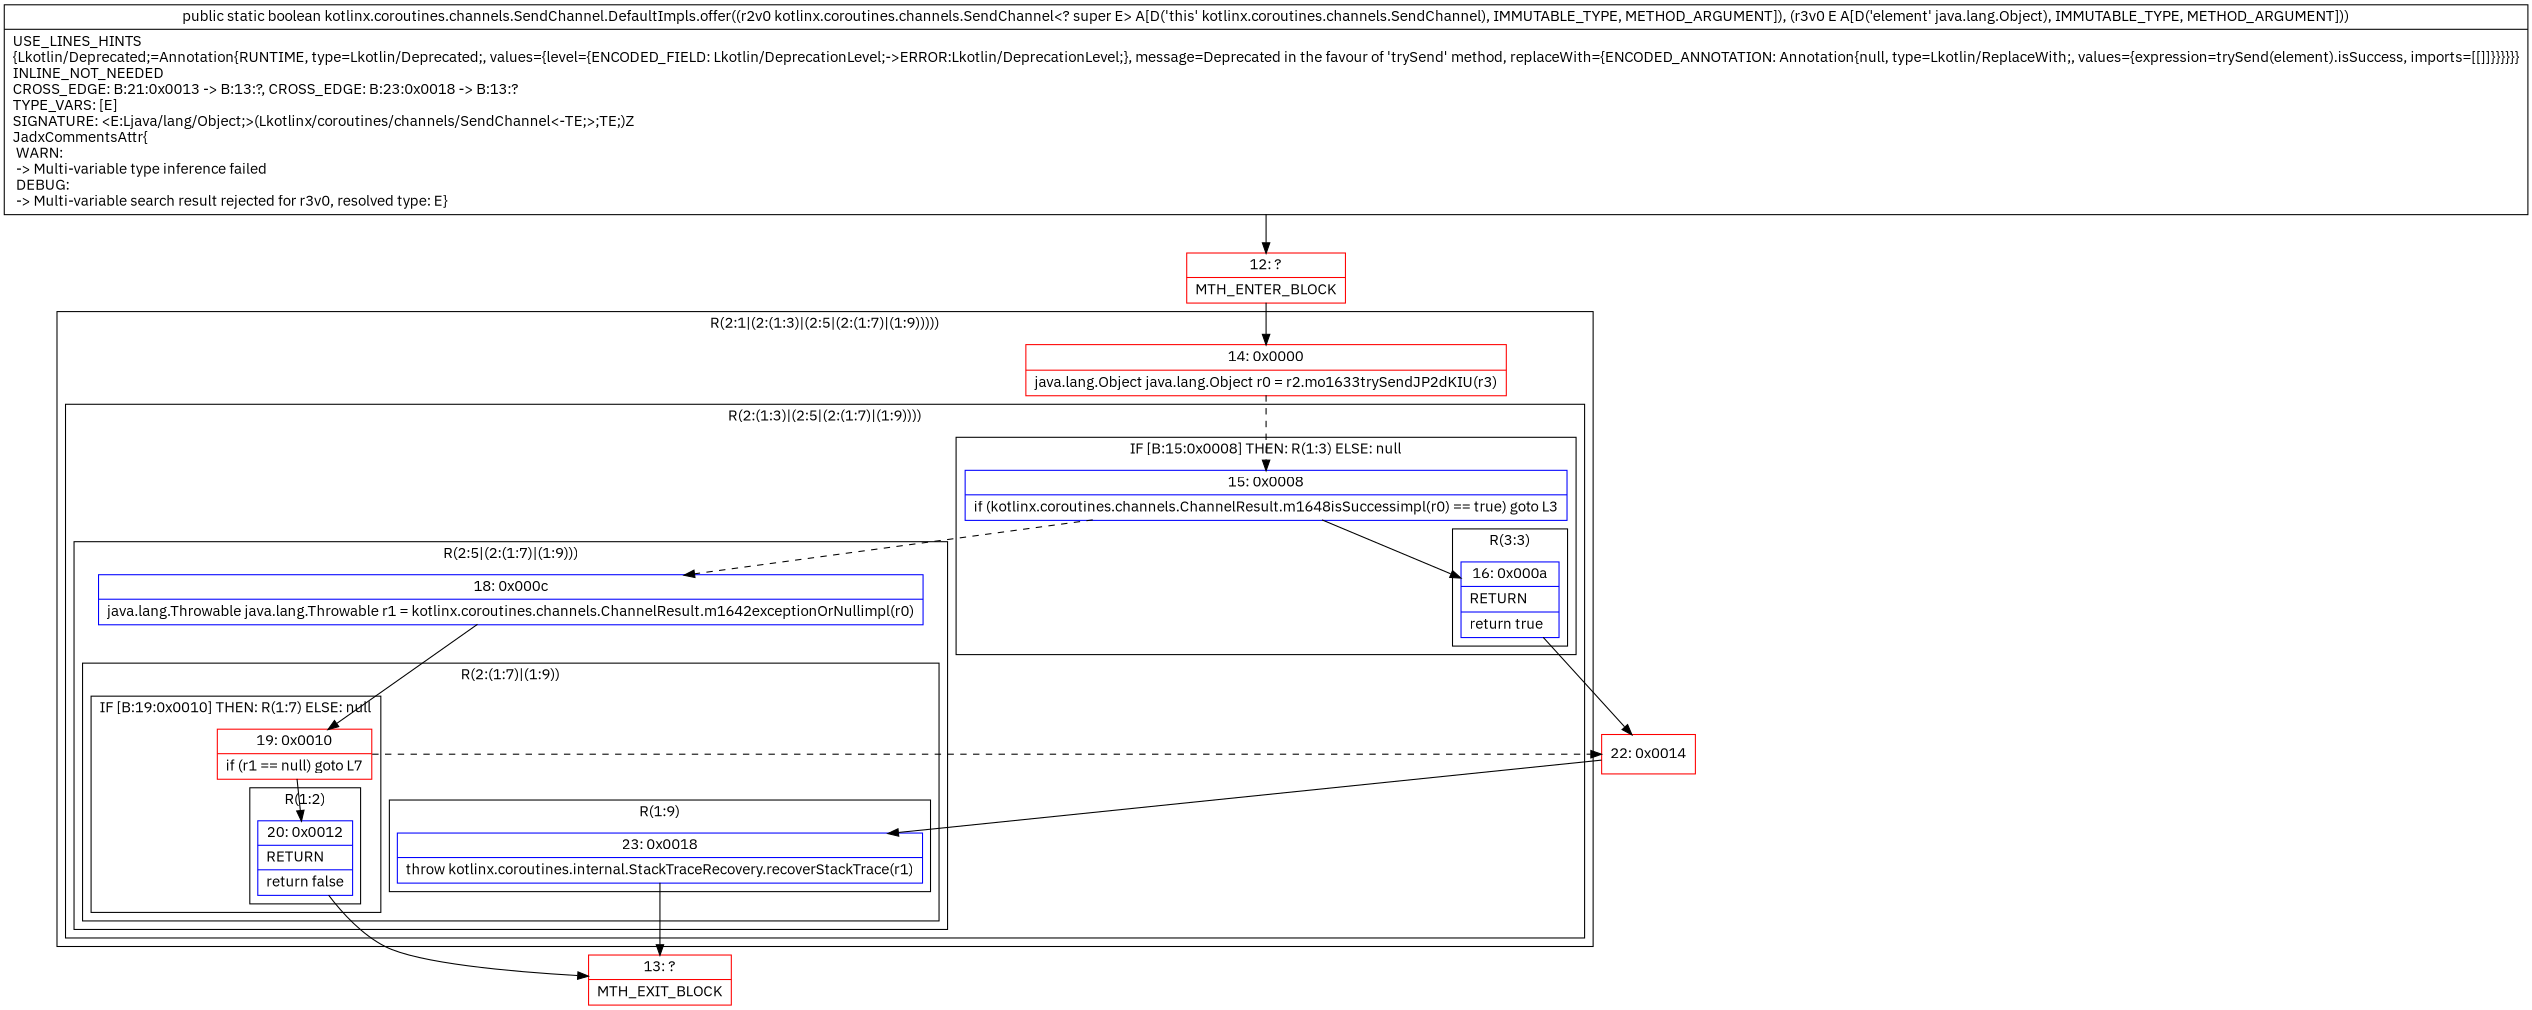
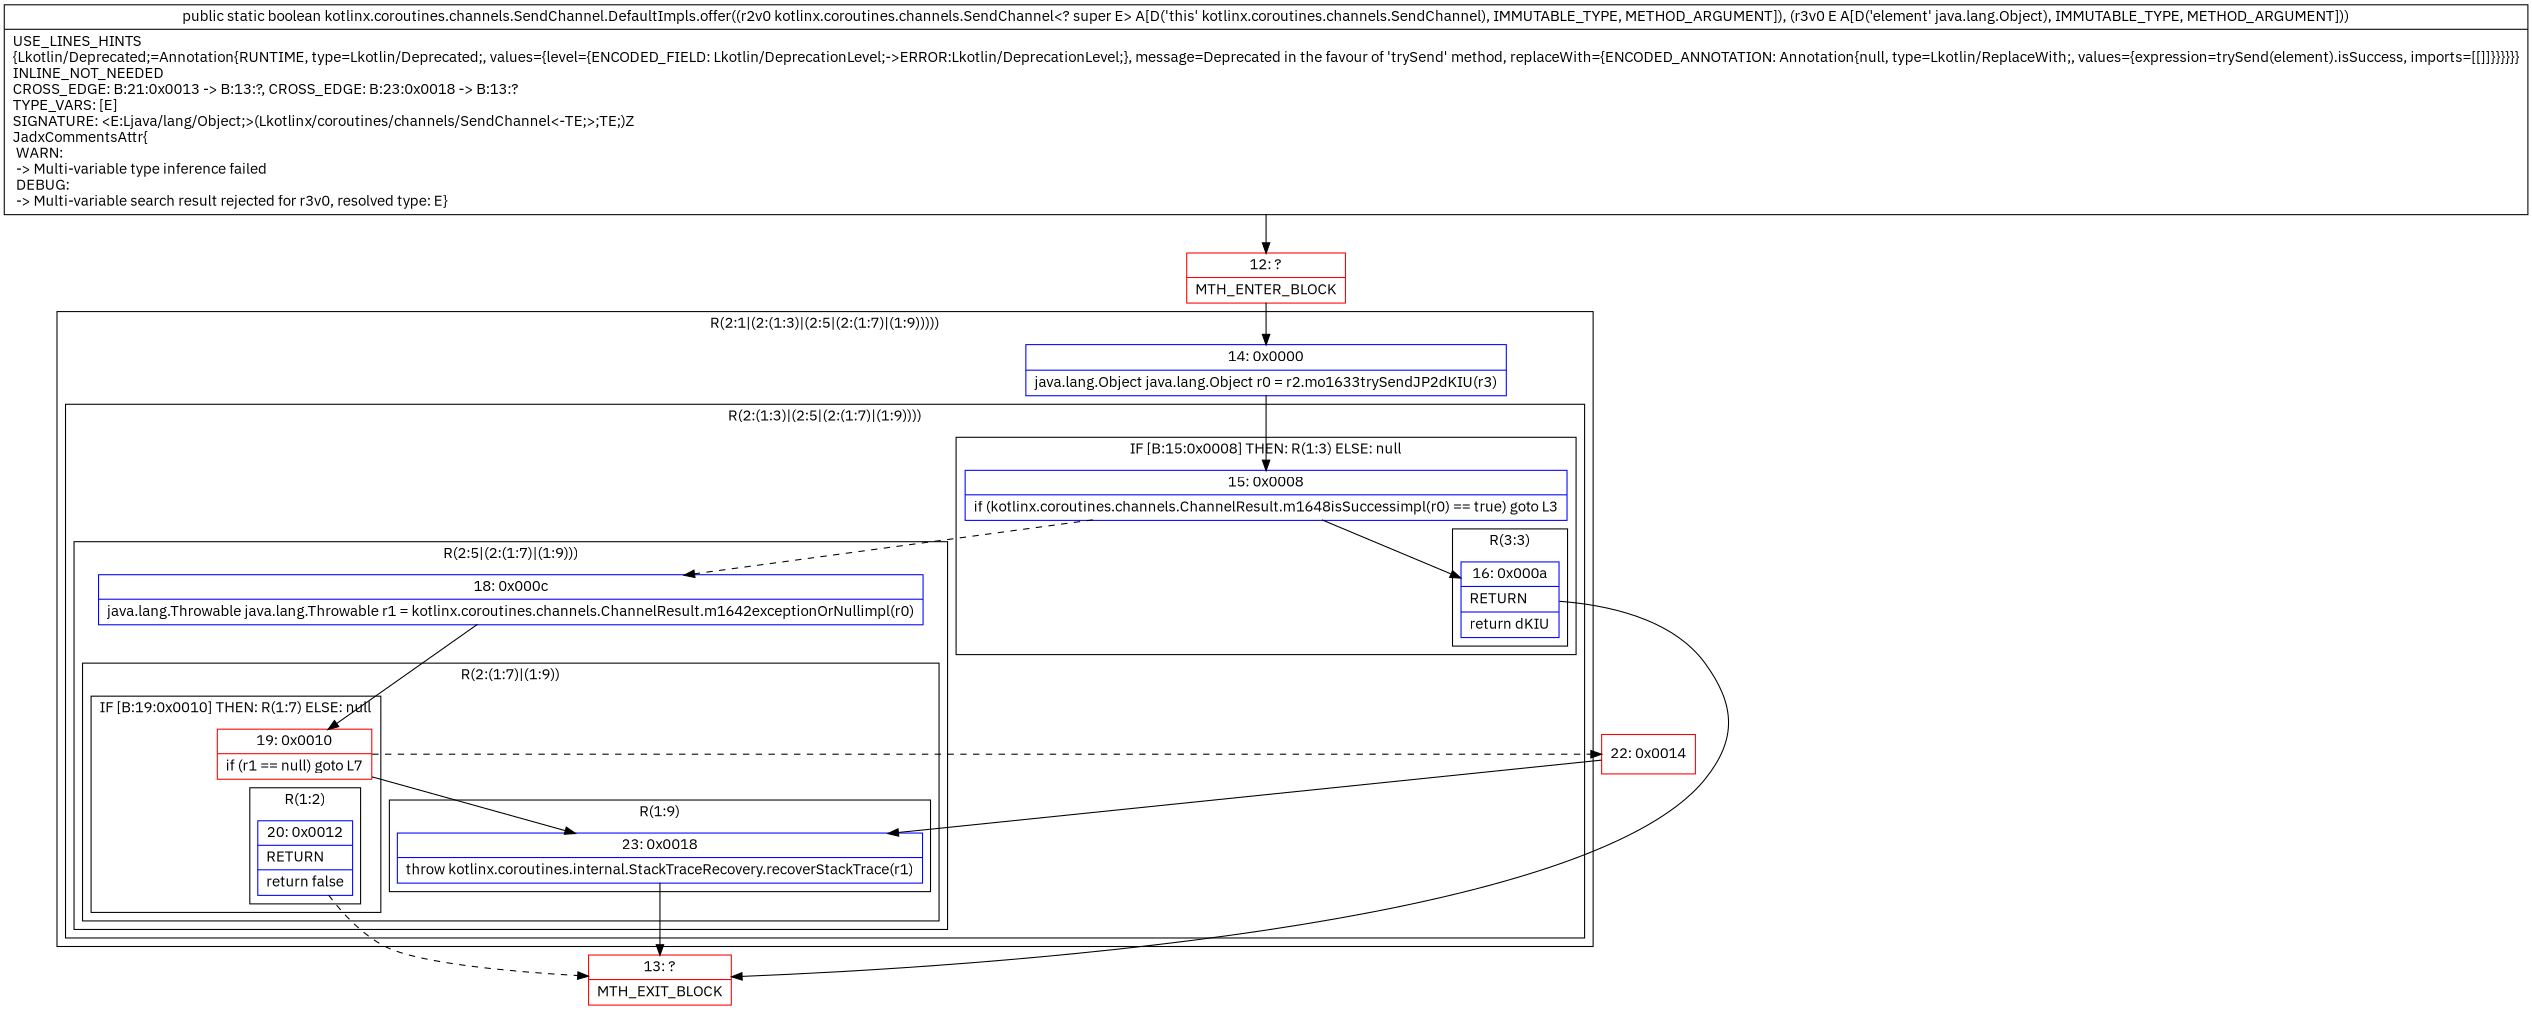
node "14: 0x0000": color red -> blue
edge "14: 0x0000" -> "15: 0x0008": style dashed -> solid
node "16: 0x000a": text "return true" -> "return dKIU"
edge "16: 0x000a" -> "22: 0x0014": now "16: 0x000a" -> "13: ?"
edge "19: 0x0010" -> "20: 0x0012": now "19: 0x0010" -> "23: 0x0018"
edge "20: 0x0012" -> "13: ?": style solid -> dashed
